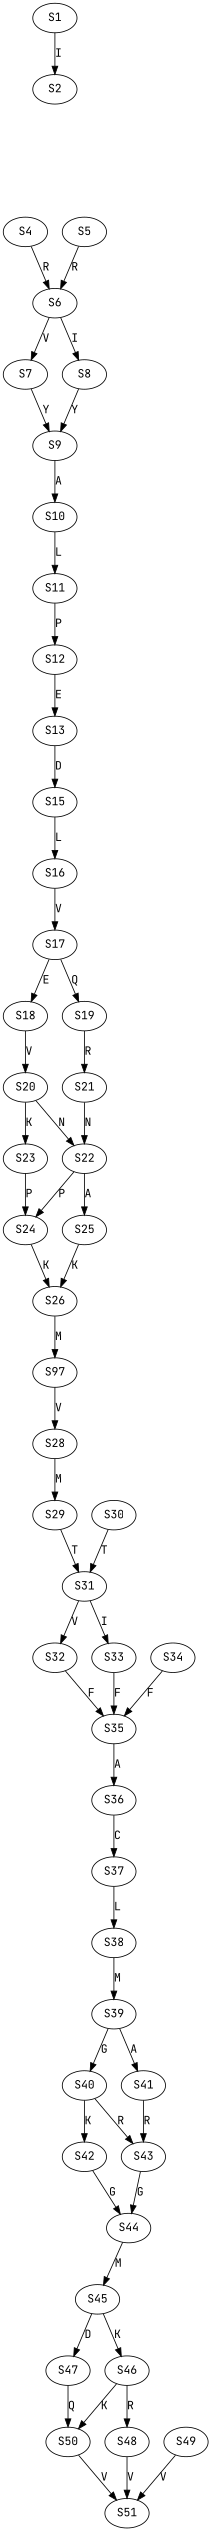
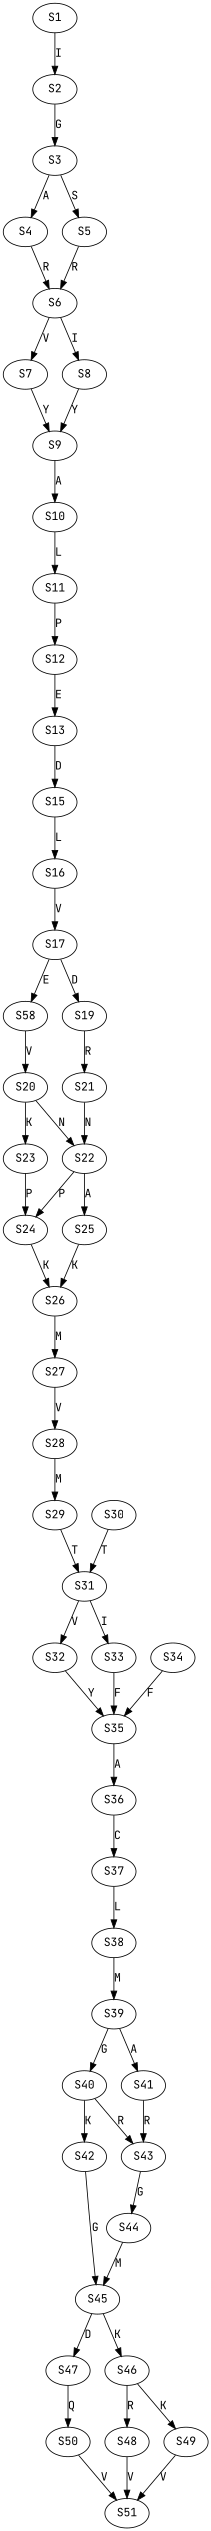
node "S3": added
edge "S17" -> "S19": label "Q" -> "D"
node "S18": label "S18" -> "S58"
node "S97": label "S97" -> "S27"
edge "S32" -> "S35": label "F" -> "Y"
edge "S42" -> "S44": now "S42" -> "S45"
edge "S46" -> "S50": now "S46" -> "S49"
